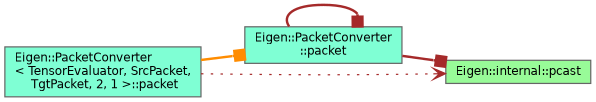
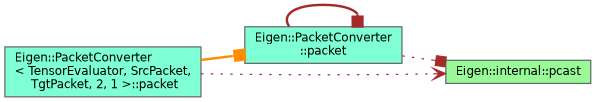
edge "Eigen::PacketConverter ::packet" -> "Eigen::internal::pcast": style bold -> dotted
